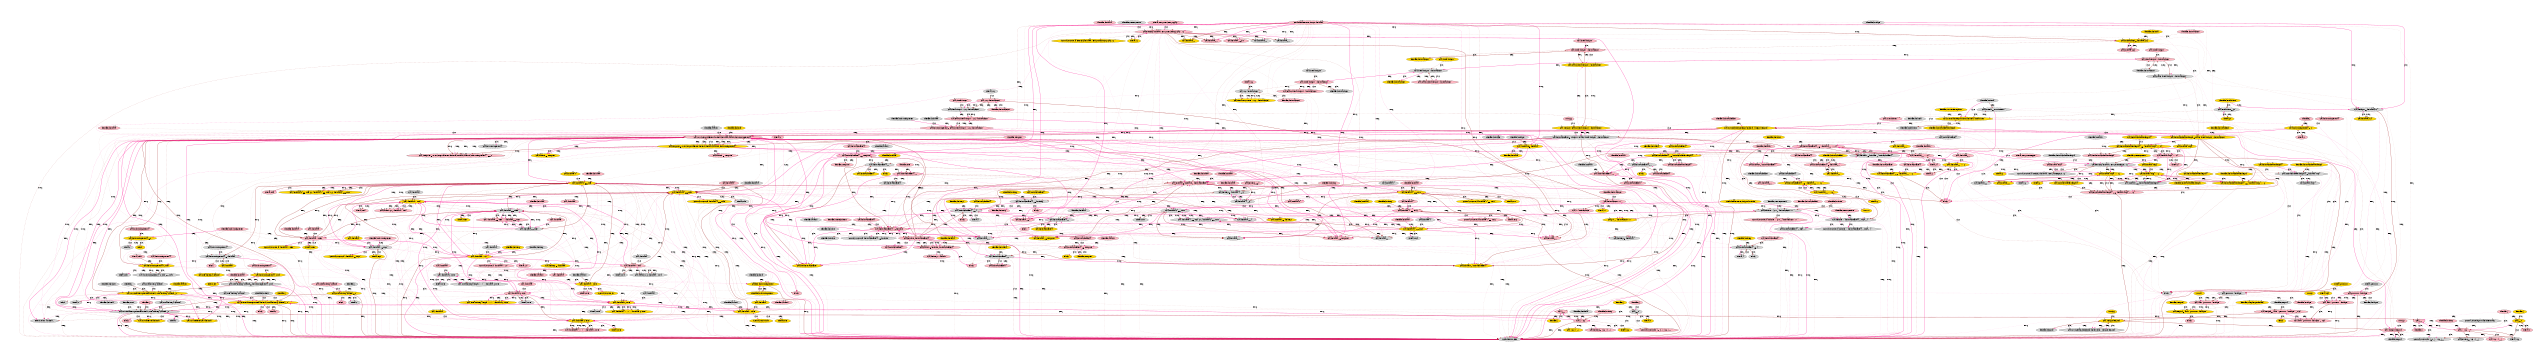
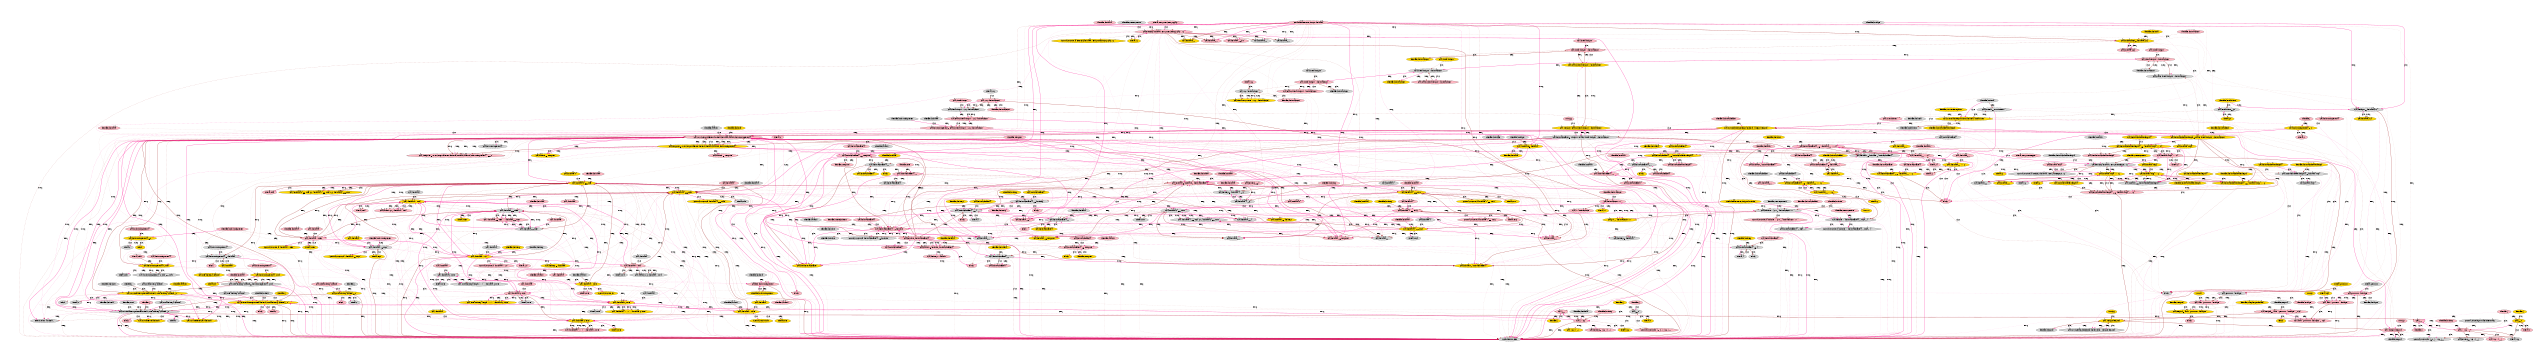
edge "(Call,hmi_size - hmi_track_offset[i])" -> "(Call,hmi_tmp = (hmi_data[4] + 5))": now "(Call,hmi_size - hmi_track_offset[i])" -> "(Call,hmi_track_offset[i] += hmi_tmp)"
node "(Return,0xf)": label "(Return,0xf)" -> "(Literal,0xf)"
node "(Call,free(hmi_running_event))": fillcolor gold -> lightpink
